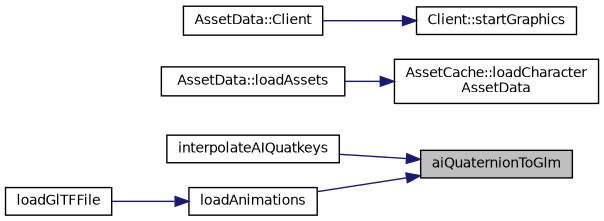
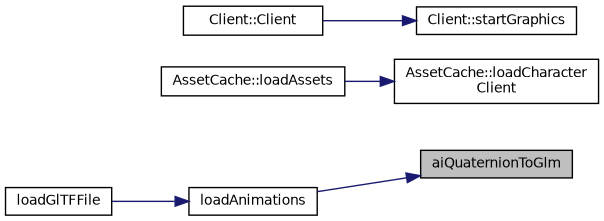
node "AssetData::Client": label "AssetData::Client" -> "Client::Client"
node "AssetData::loadAssets": label "AssetData::loadAssets" -> "AssetCache::loadAssets"
node "AssetCache::loadCharacter AssetData": label "AssetCache::loadCharacter AssetData" -> "AssetCache::loadCharacter Client"
node "interpolateAIQuatkeys": removed
